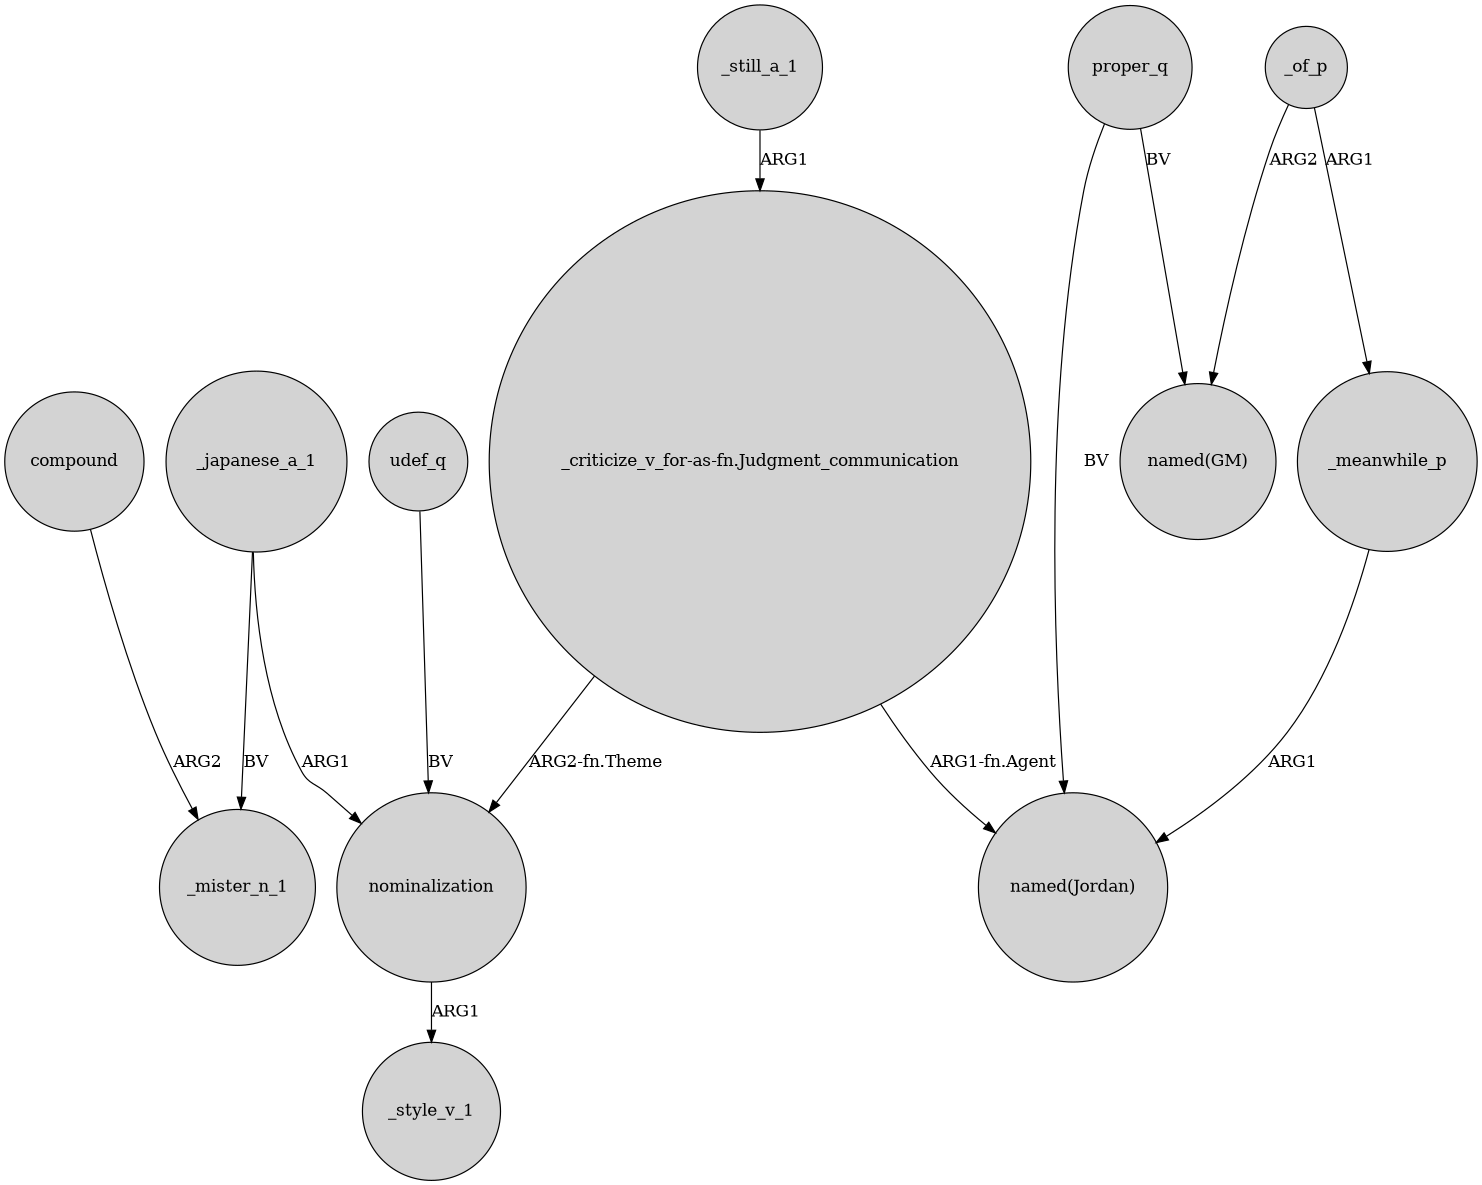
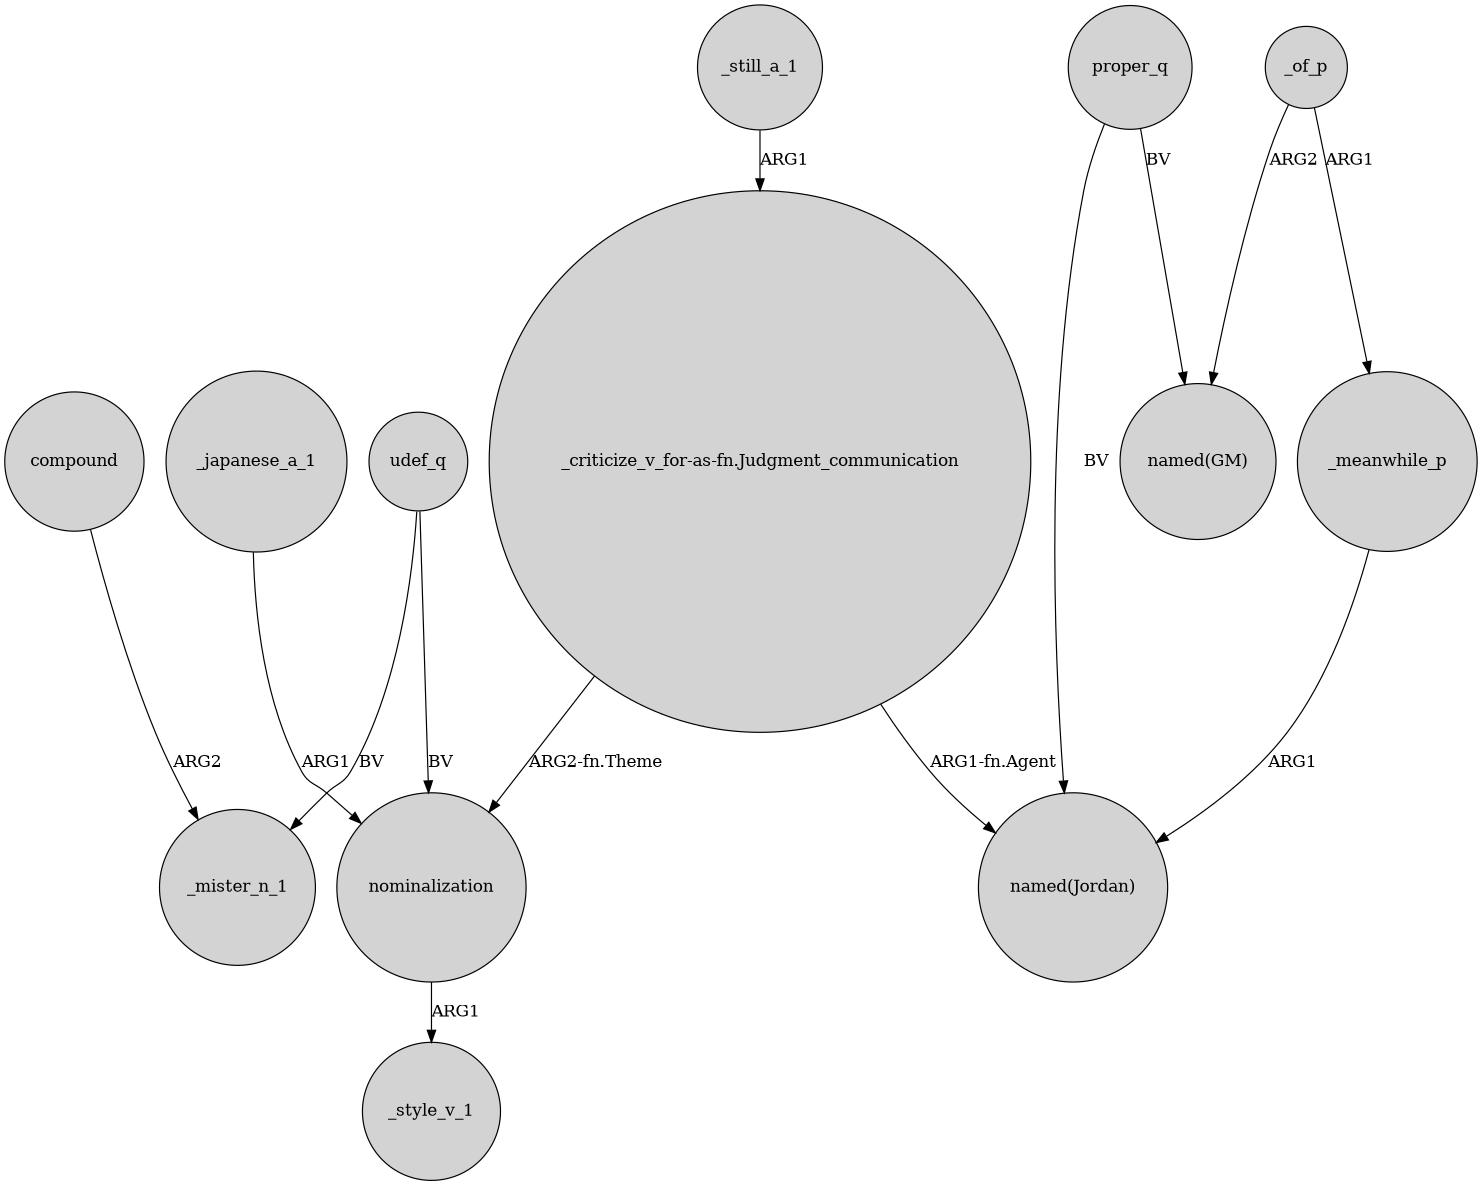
edge "_japanese_a_1" -> "_mister_n_1": now "udef_q" -> "_mister_n_1"
